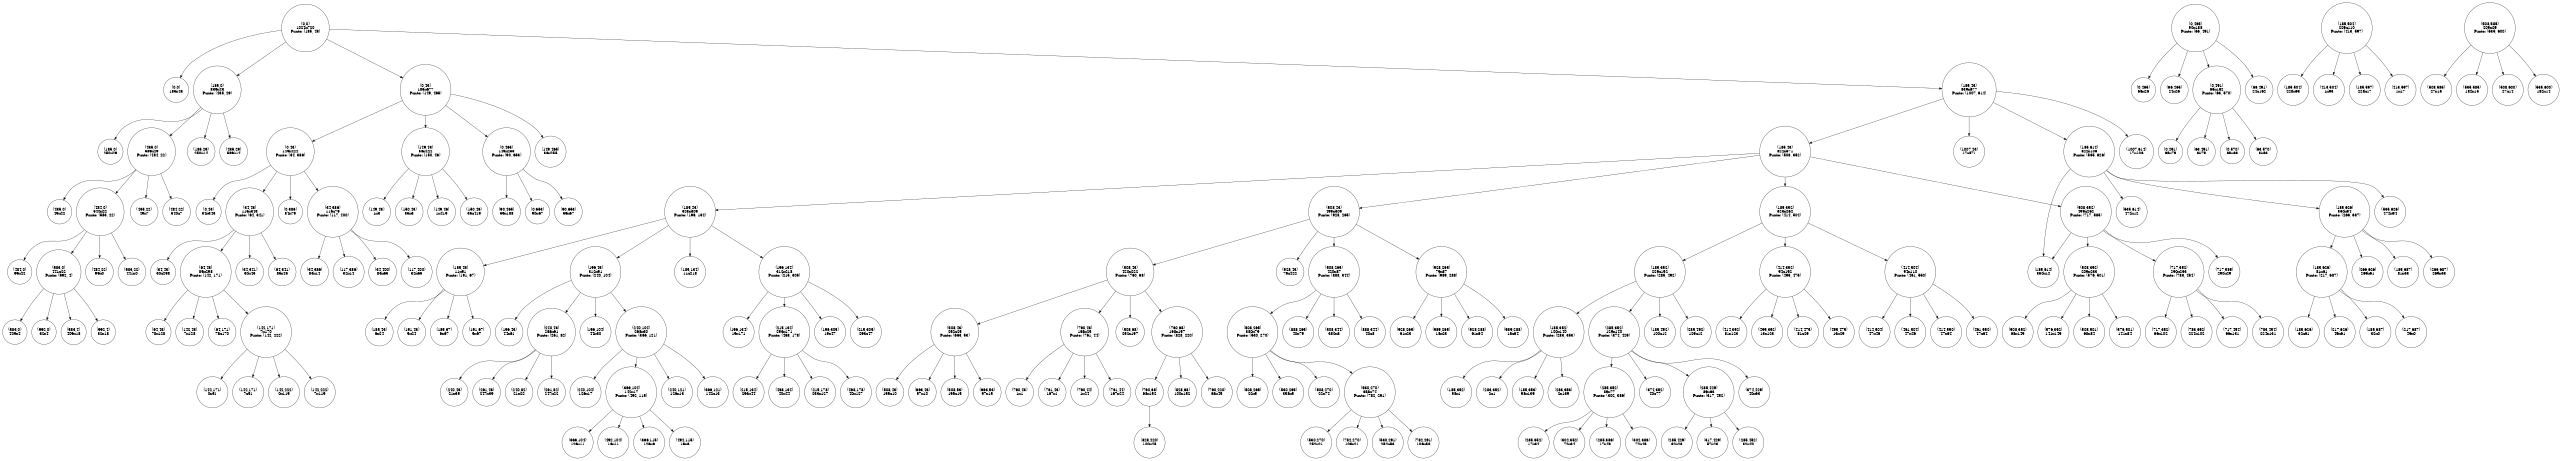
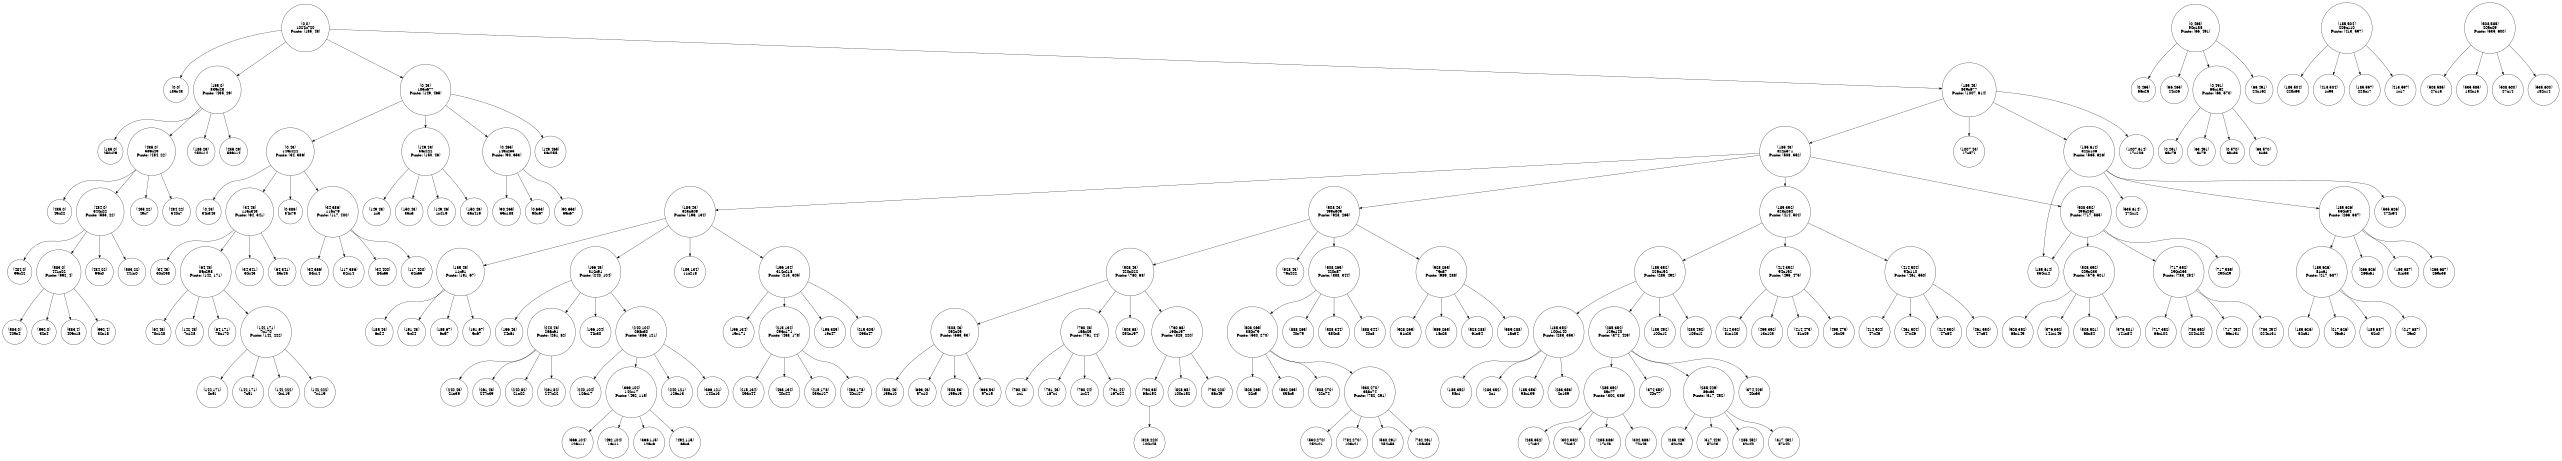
node "(492,115) 16x6": label "(492,115) 16x6" -> "(492,115) 66x6"
node "(317,452) 57x40": added
